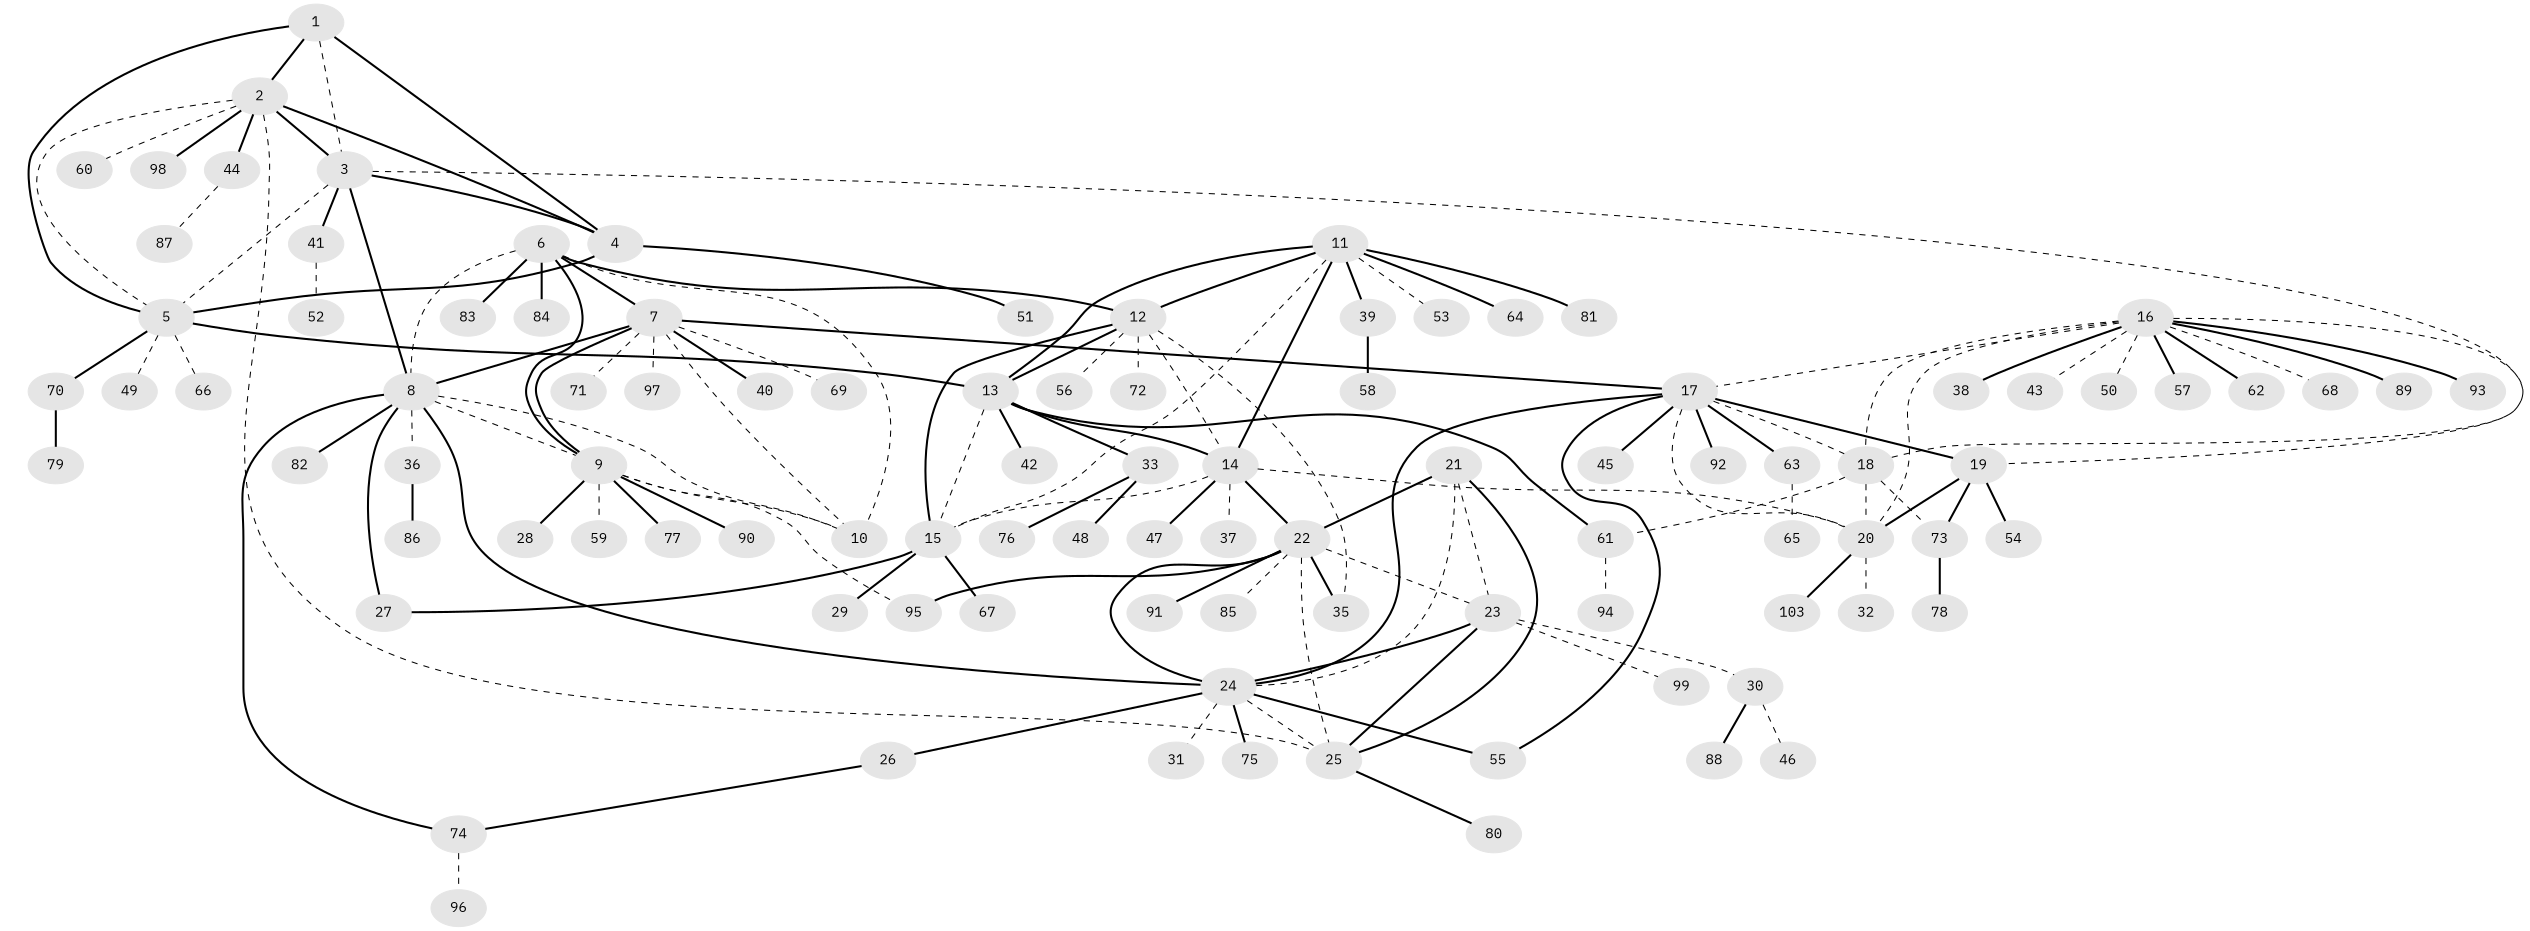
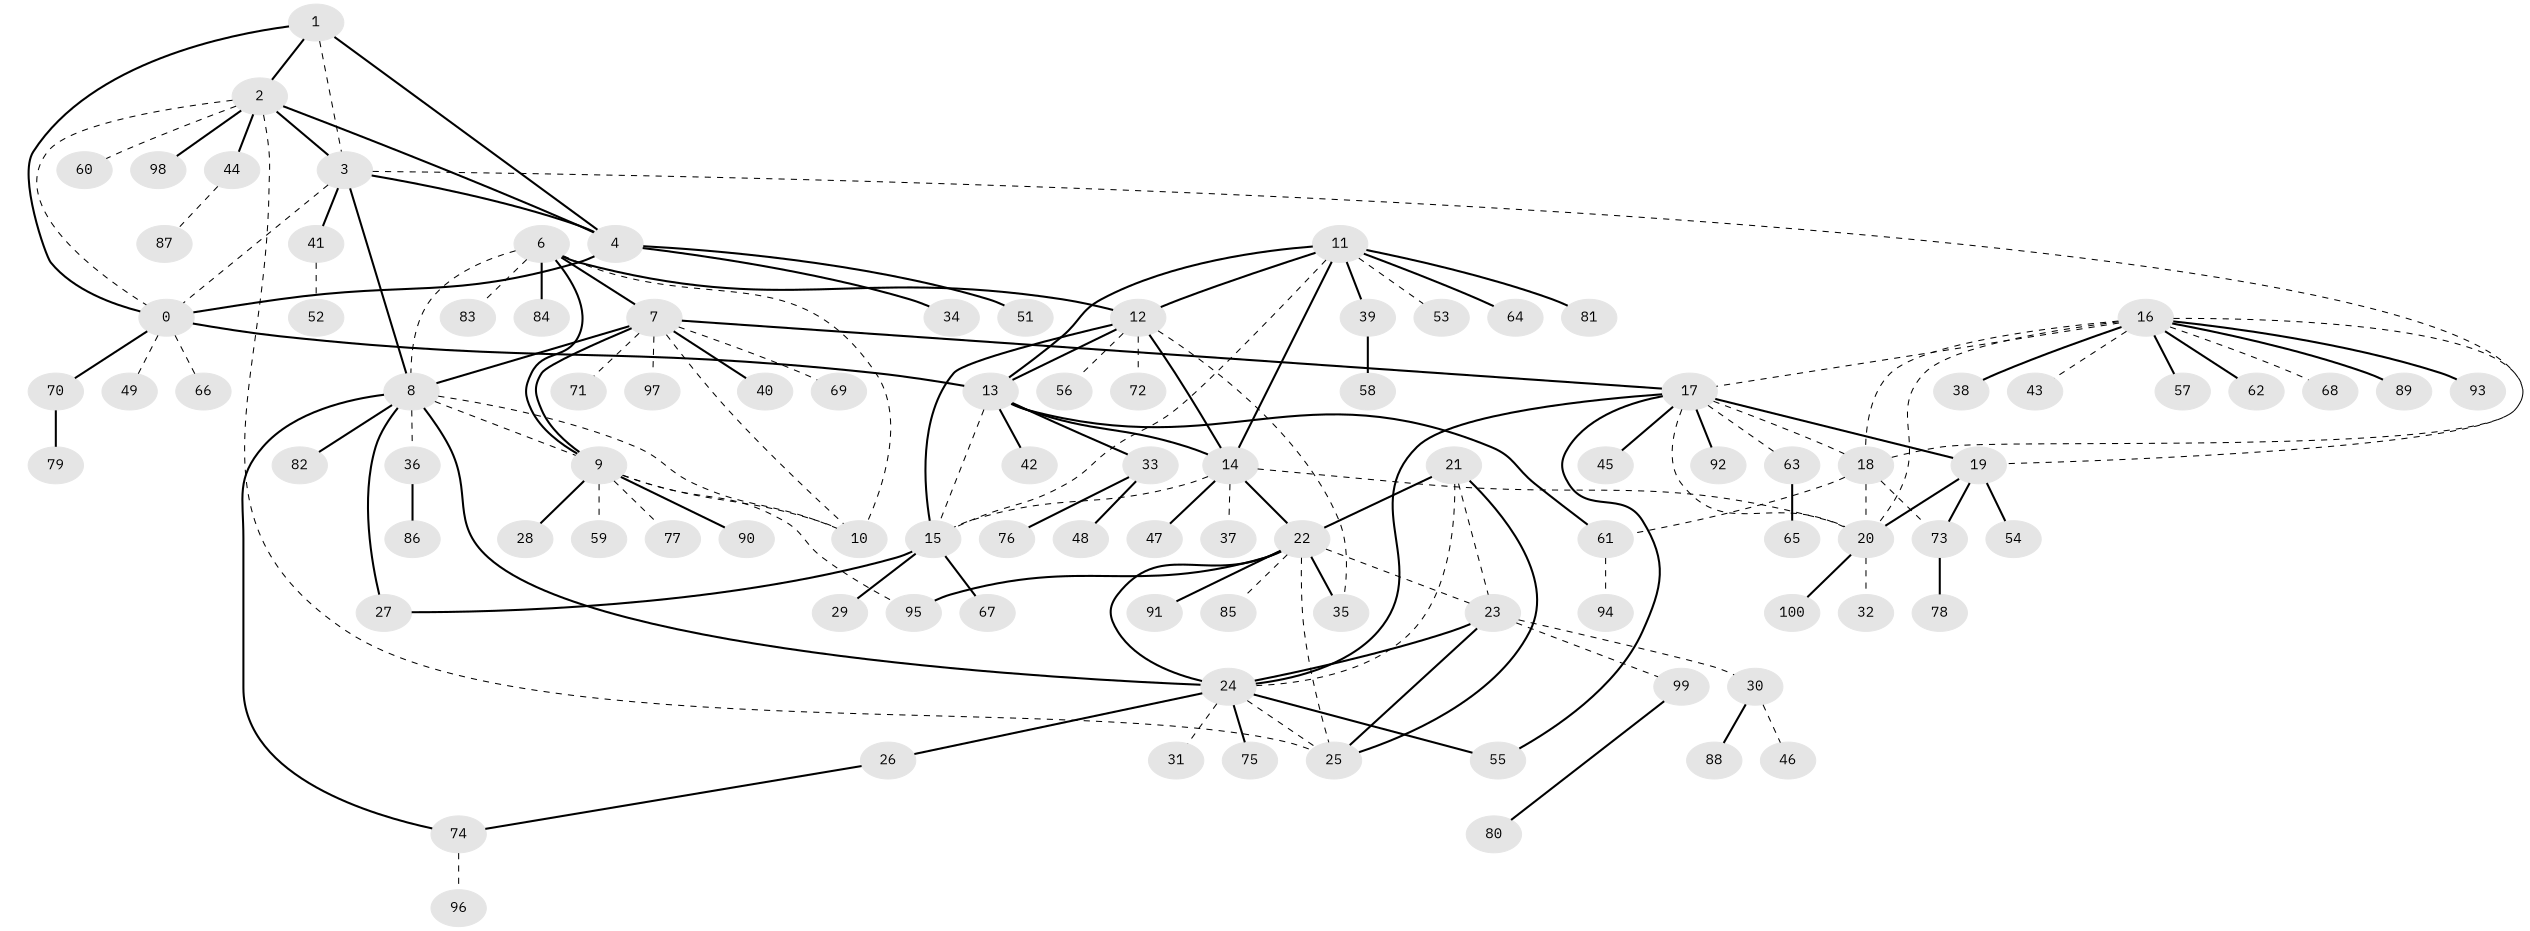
edge "6" -- "83": style bold -> dashed
node "5": label "5" -> "0"
node "34": added
edge "12" -- "14": style dashed -> bold
node "50": removed
edge "17" -- "63": style bold -> dashed
edge "9" -- "77": style bold -> dashed
edge "63" -- "65": style dashed -> bold
node "103": label "103" -> "100"
edge "25" -- "80": now "99" -- "80"
